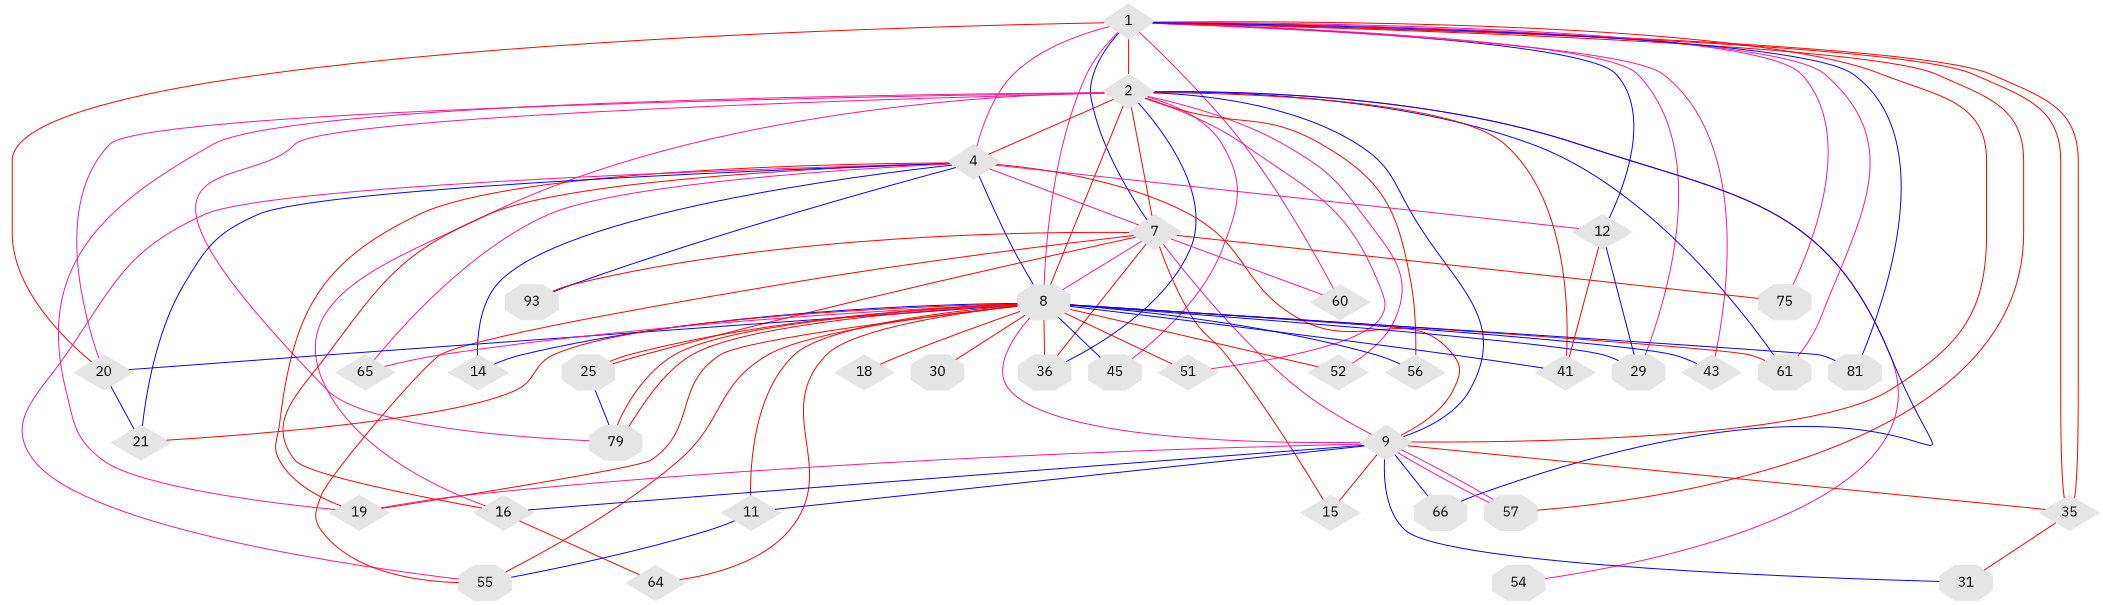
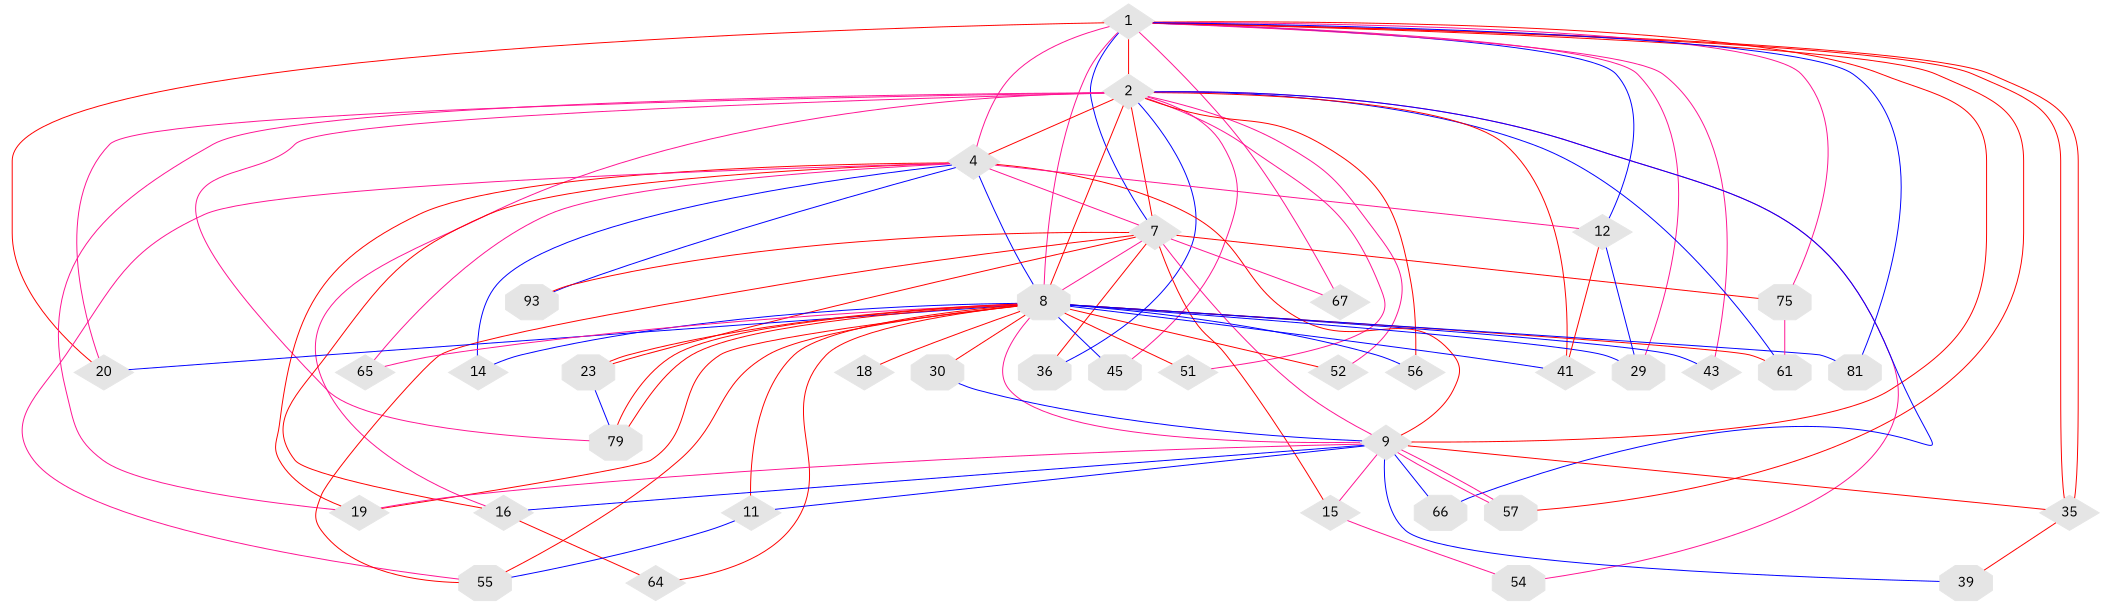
edge "1" -- "61": now "75" -- "61"
edge "2" -- "9": now "30" -- "9"
node "60": label "60" -> "67"
edge "8" -- "36": removed
node "25": label "25" -> "23"
node "21": removed
edge "9" -- "15": color red -> deeppink
edge "15" -- "54": added
node "31": label "31" -> "39"
